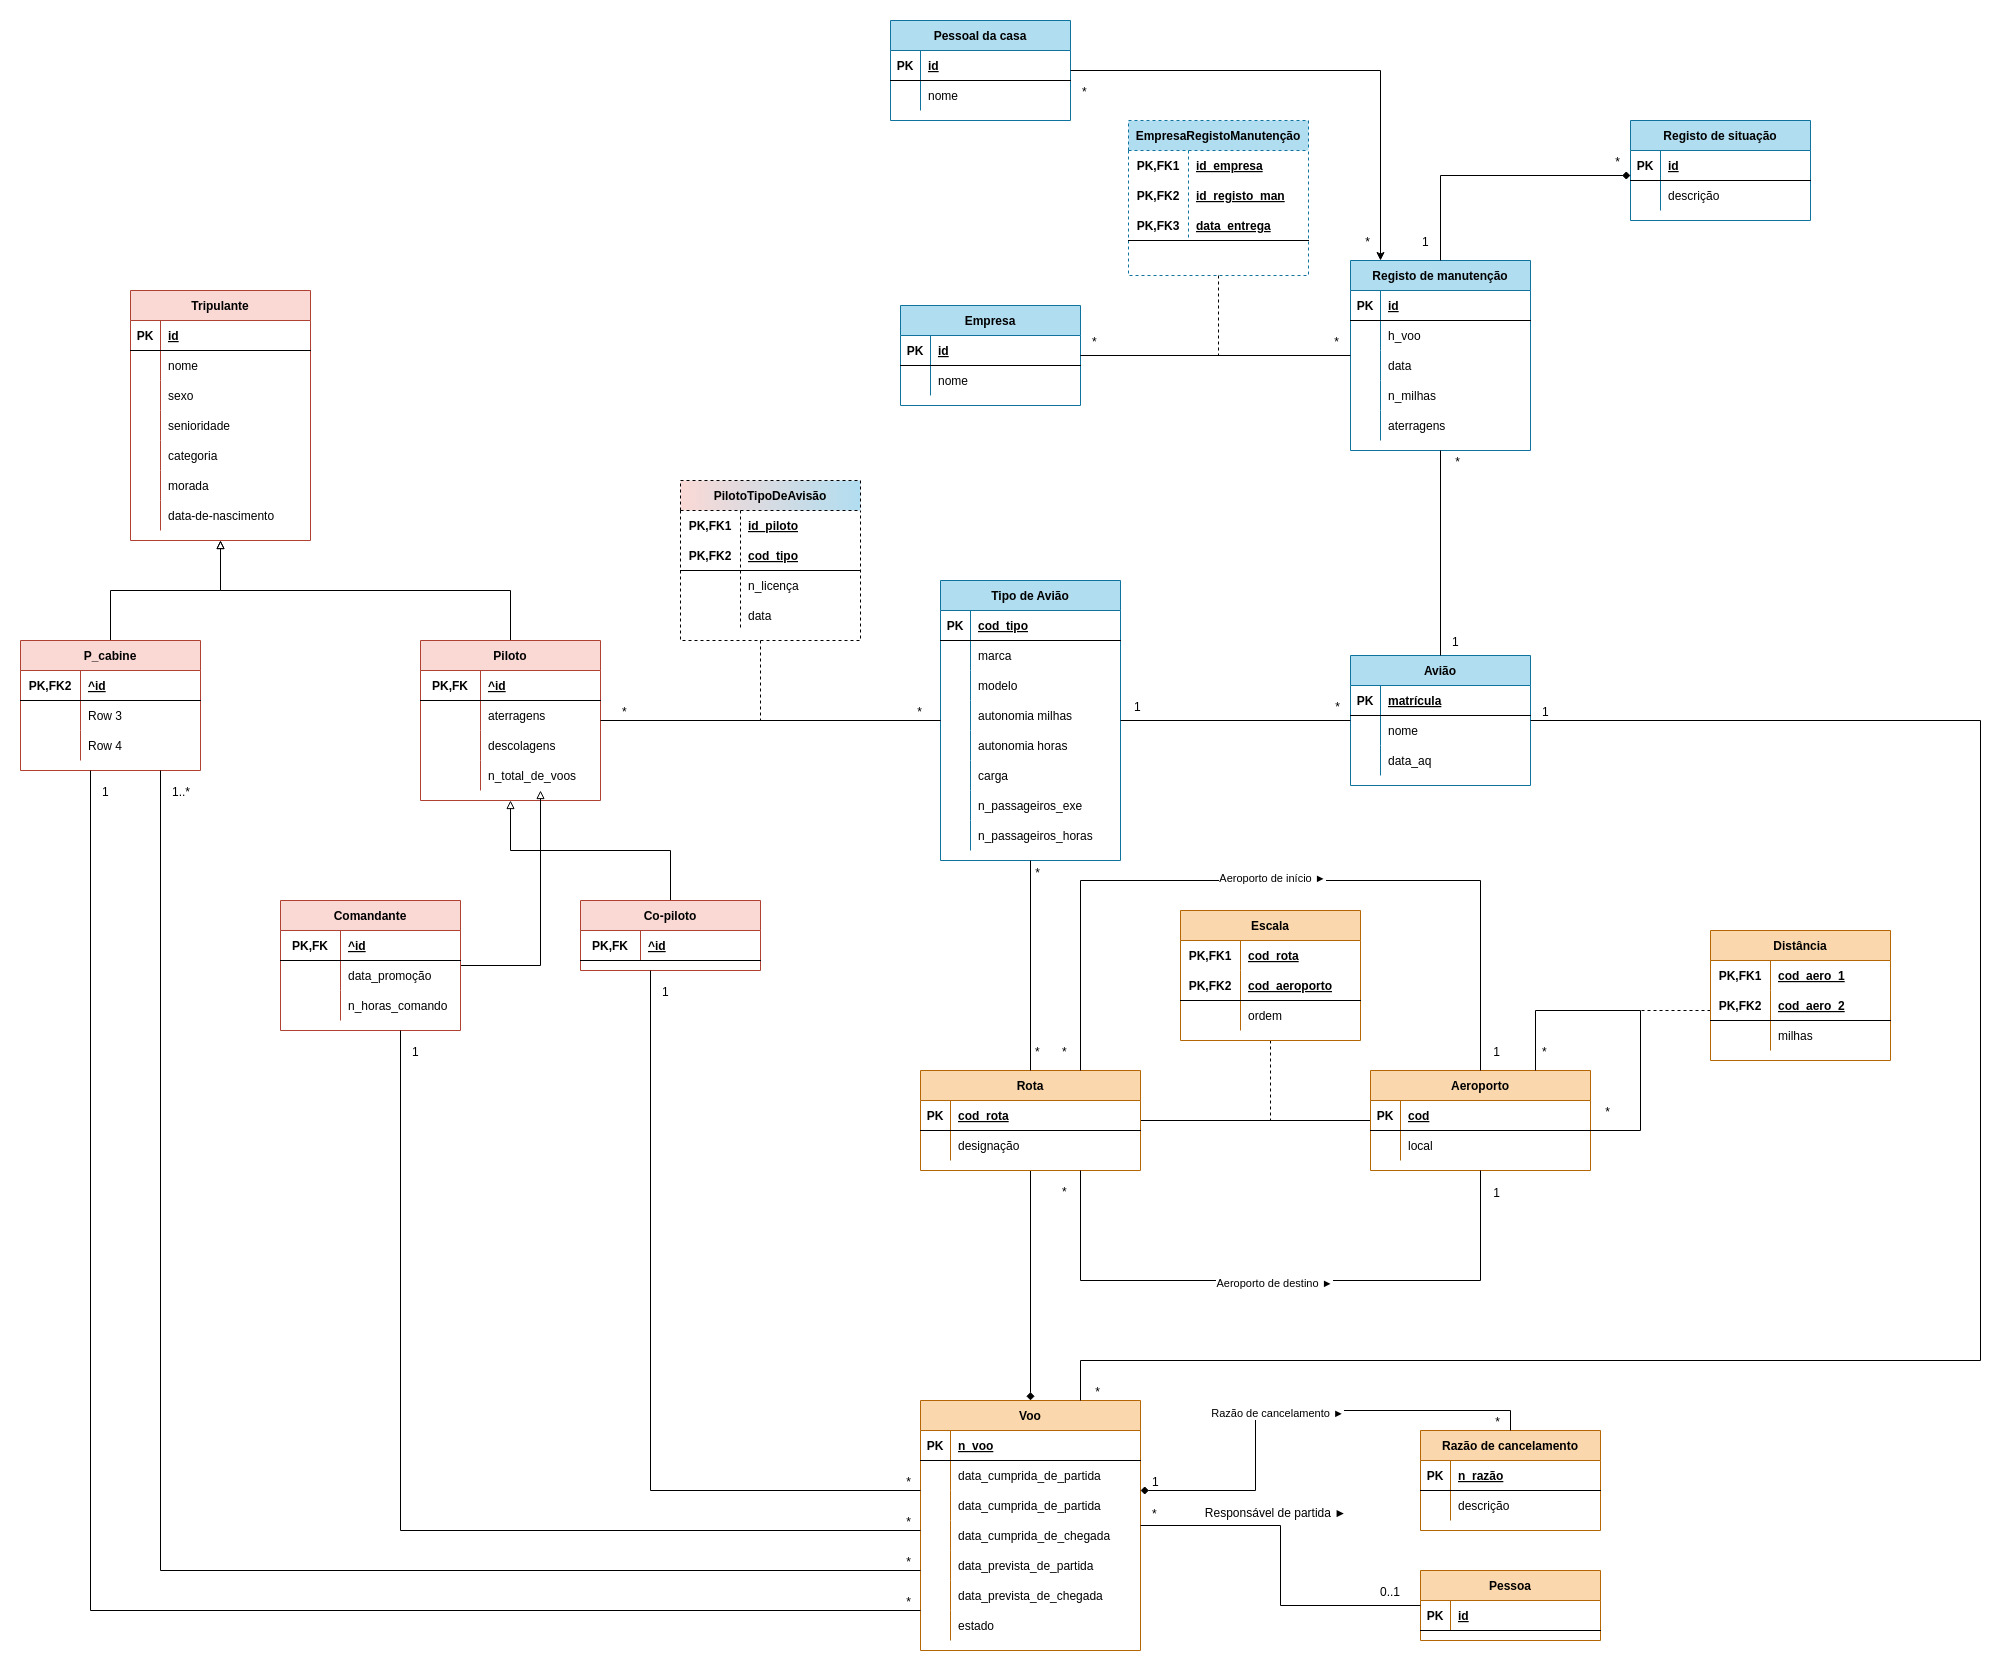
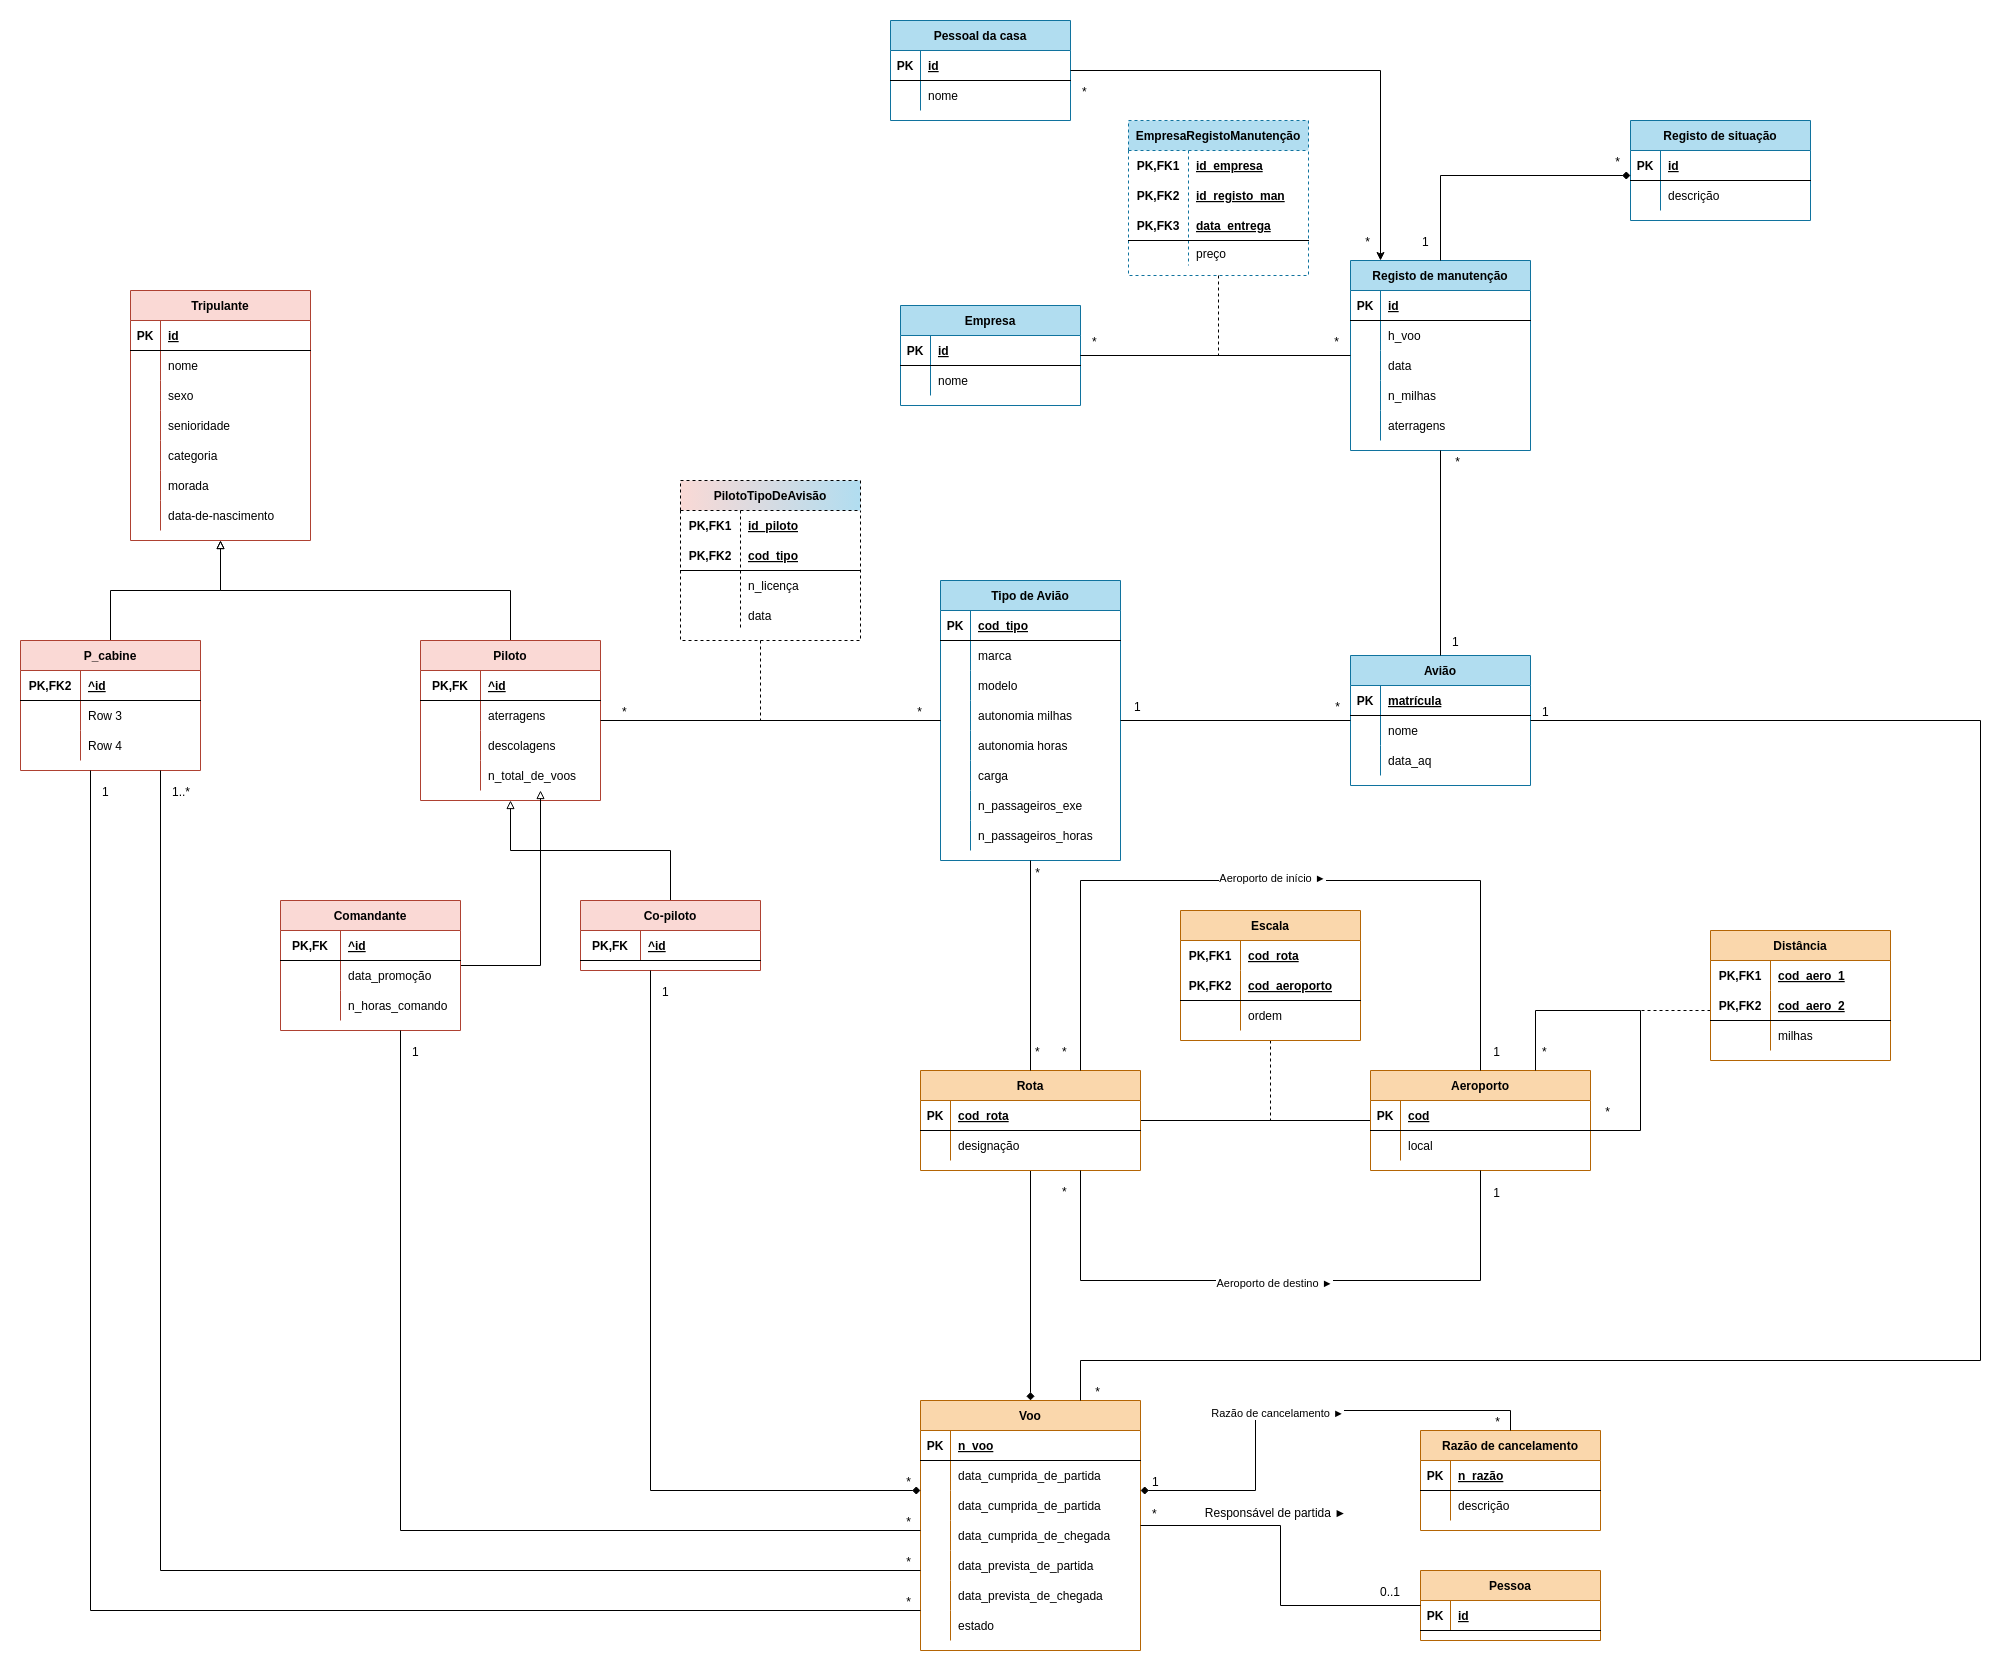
node "preço": added
edge "Co-piloto" -- "Voo": arrowhead none -> diamond
